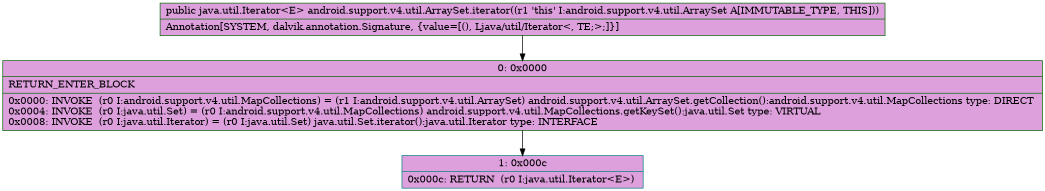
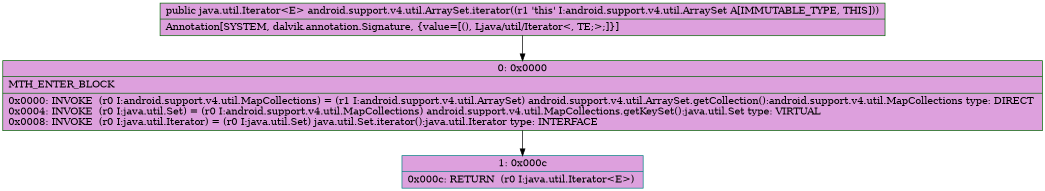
node "0: 0x0000": text "RETURN_ENTER_BLOCK" -> "MTH_ENTER_BLOCK"
